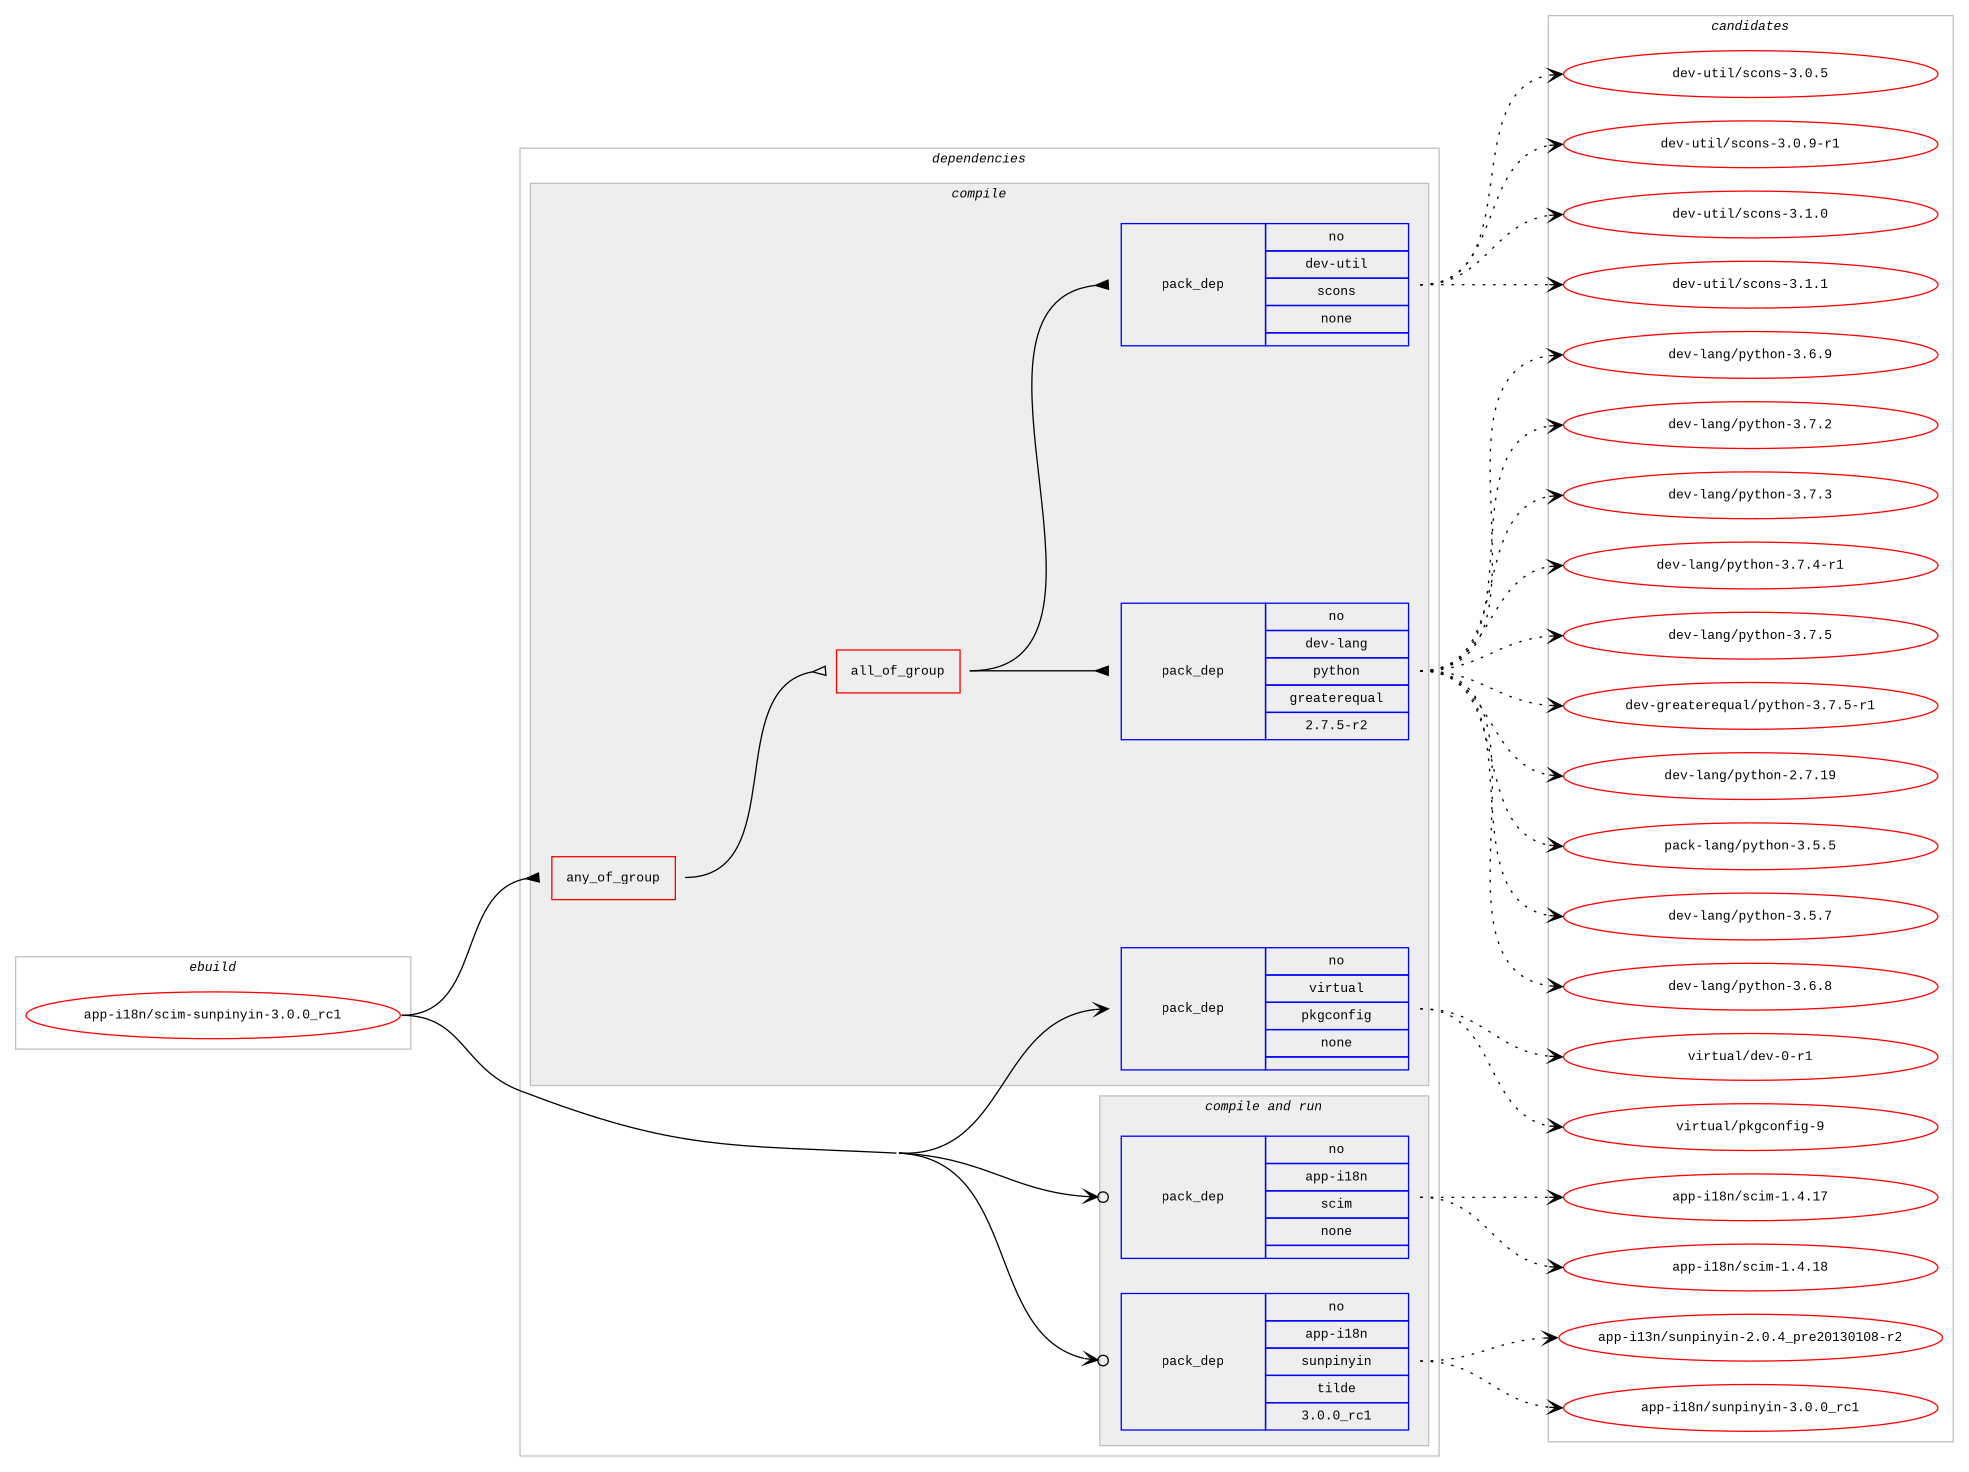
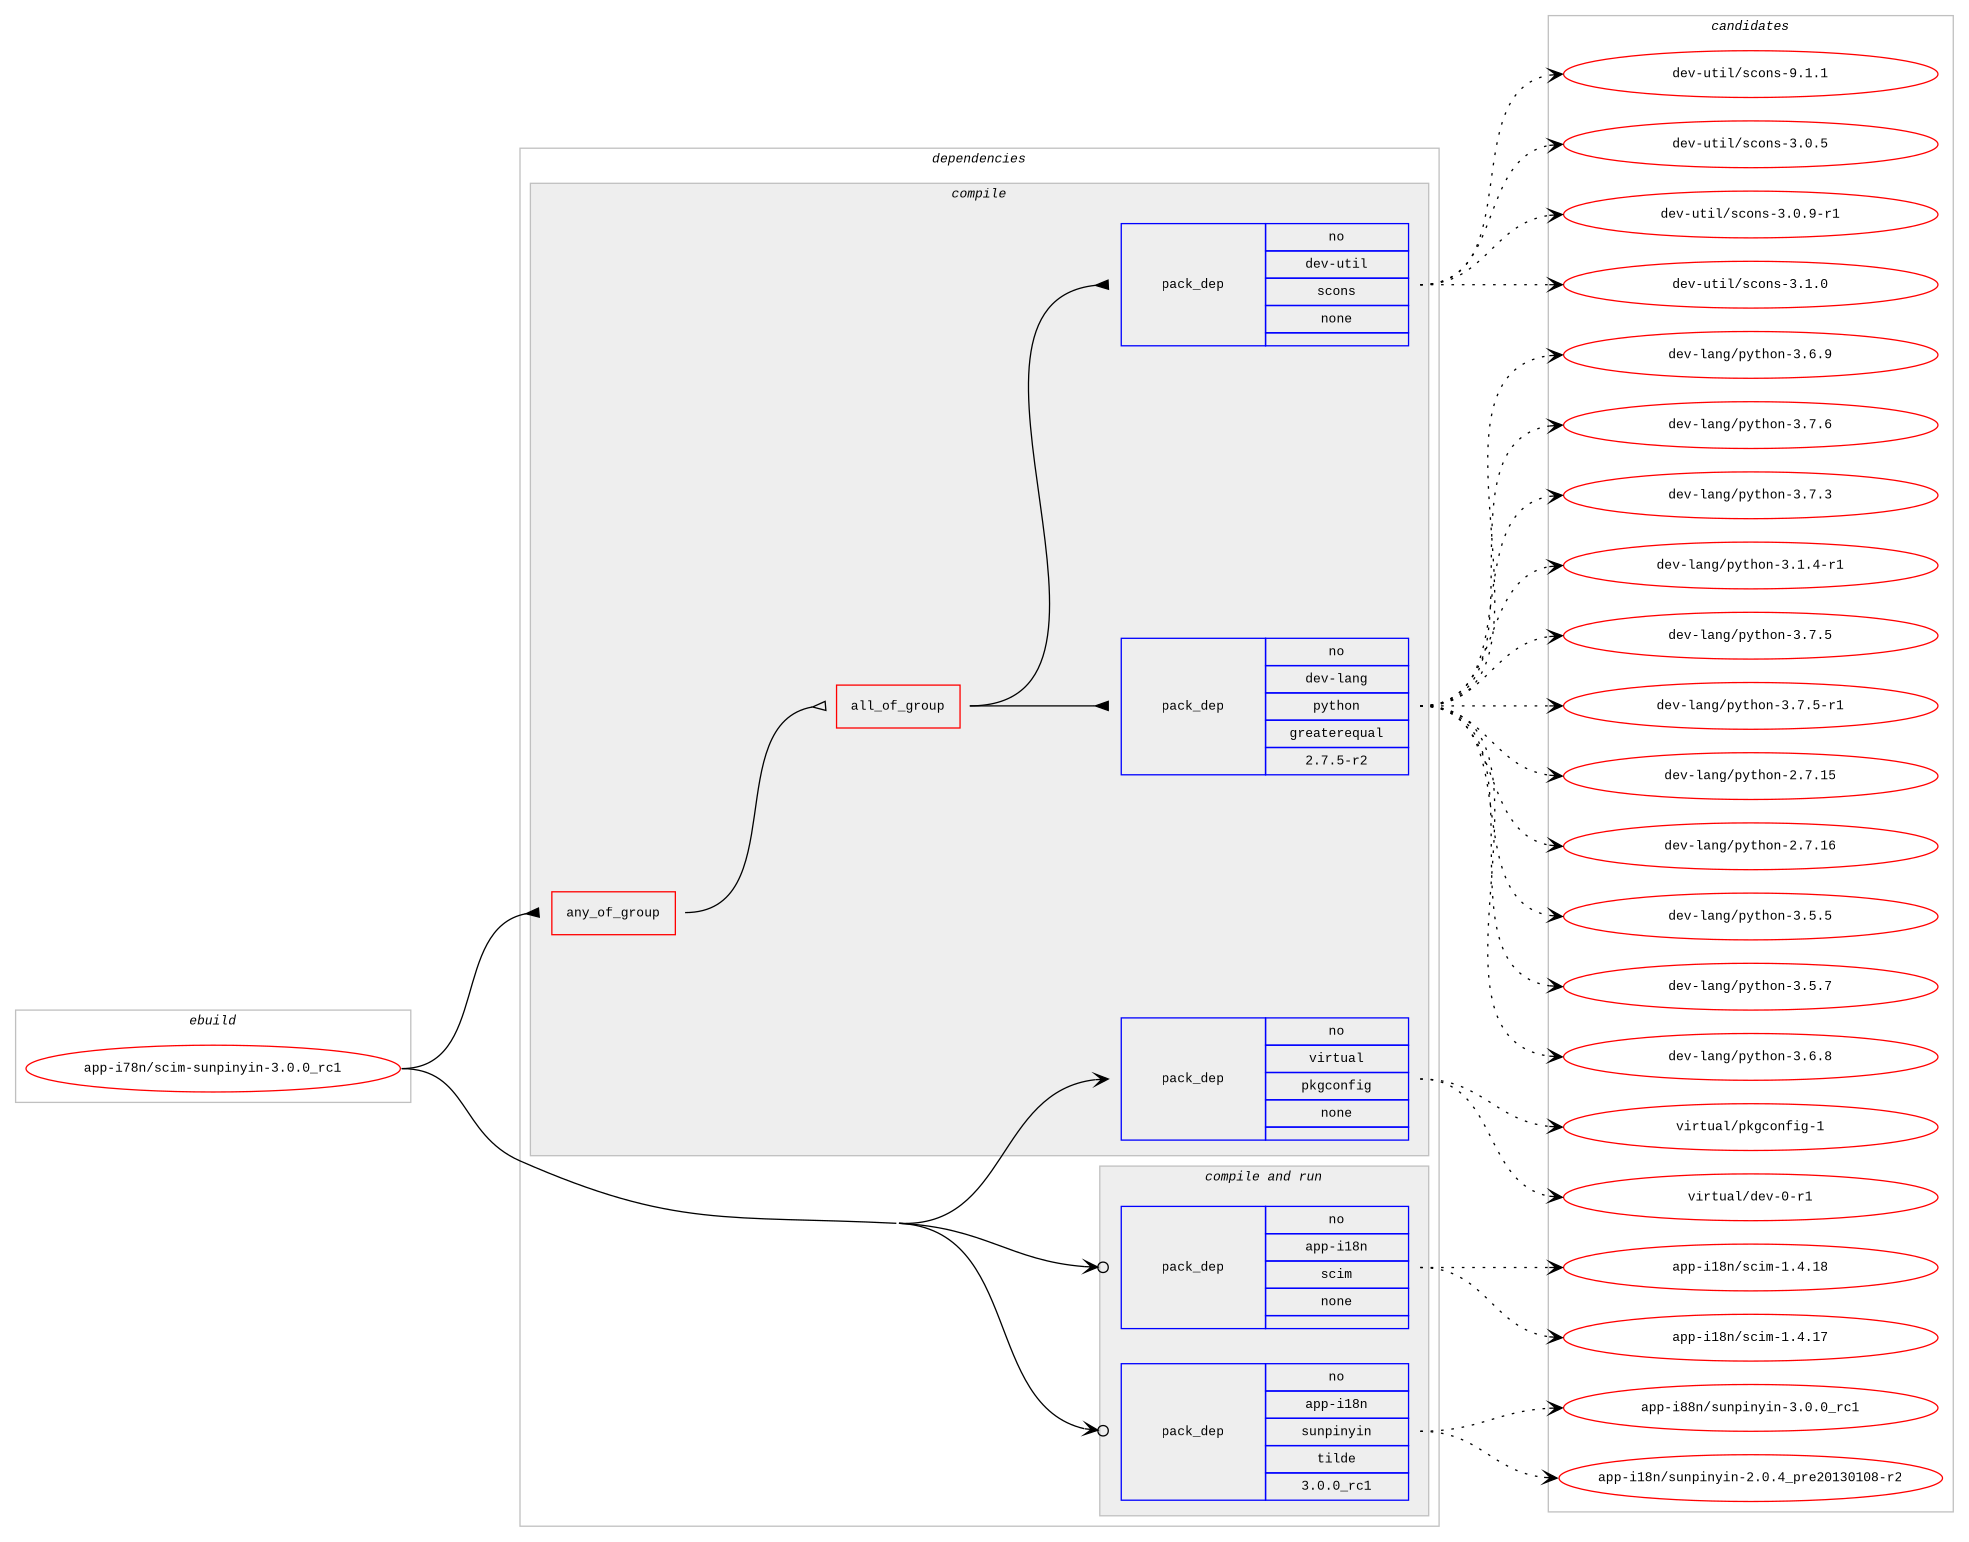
node "dev-util/scons-3.1.1": label "dev-util/scons-3.1.1" -> "dev-util/scons-9.1.1"
node "dev-lang/python-3.7.2": label "dev-lang/python-3.7.2" -> "dev-lang/python-3.7.6"
node "dev-lang/python-3.7.4-r1": label "dev-lang/python-3.7.4-r1" -> "dev-lang/python-3.1.4-r1"
node "dev-greaterequal/python-3.7.5-r1": label "dev-greaterequal/python-3.7.5-r1" -> "dev-lang/python-3.7.5-r1"
node "dev-lang/python-2.7.15": added
node "dev-lang/python-2.7.19": label "dev-lang/python-2.7.19" -> "dev-lang/python-2.7.16"
node "pack-lang/python-3.5.5": label "pack-lang/python-3.5.5" -> "dev-lang/python-3.5.5"
node "app-i18n/scim-sunpinyin-3.0.0_rc1": label "app-i18n/scim-sunpinyin-3.0.0_rc1" -> "app-i78n/scim-sunpinyin-3.0.0_rc1"
node "virtual/pkgconfig-9": label "virtual/pkgconfig-9" -> "virtual/pkgconfig-1"
node "app-i13n/sunpinyin-2.0.4_pre20130108-r2": label "app-i13n/sunpinyin-2.0.4_pre20130108-r2" -> "app-i18n/sunpinyin-2.0.4_pre20130108-r2"
node "app-i18n/sunpinyin-3.0.0_rc1": label "app-i18n/sunpinyin-3.0.0_rc1" -> "app-i88n/sunpinyin-3.0.0_rc1"
